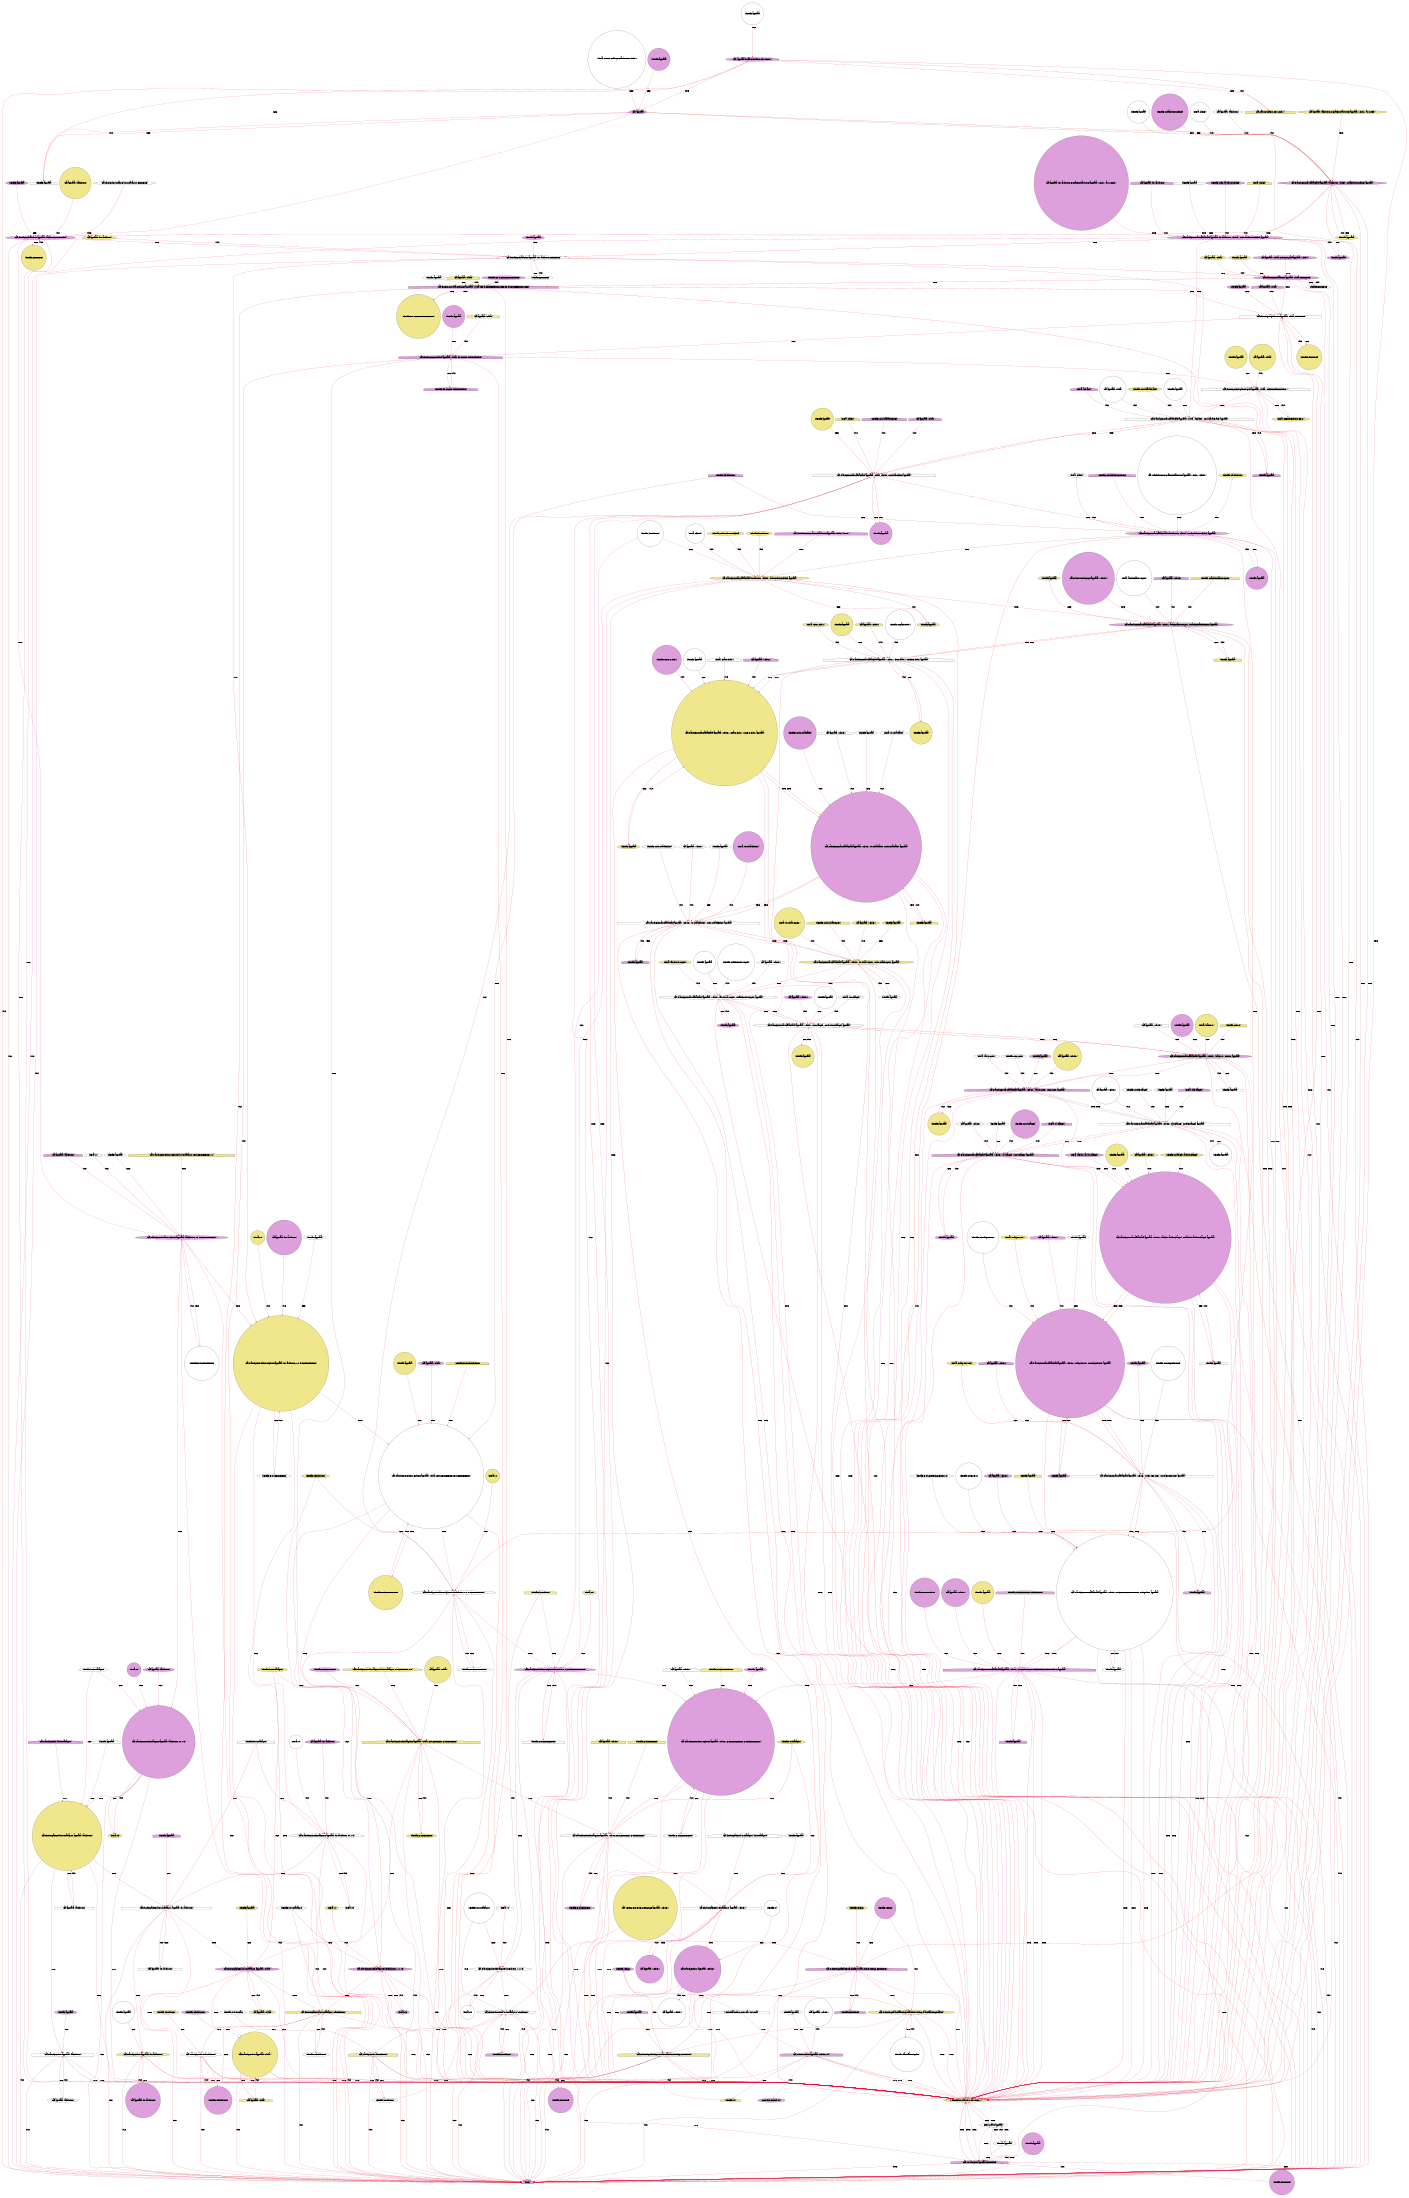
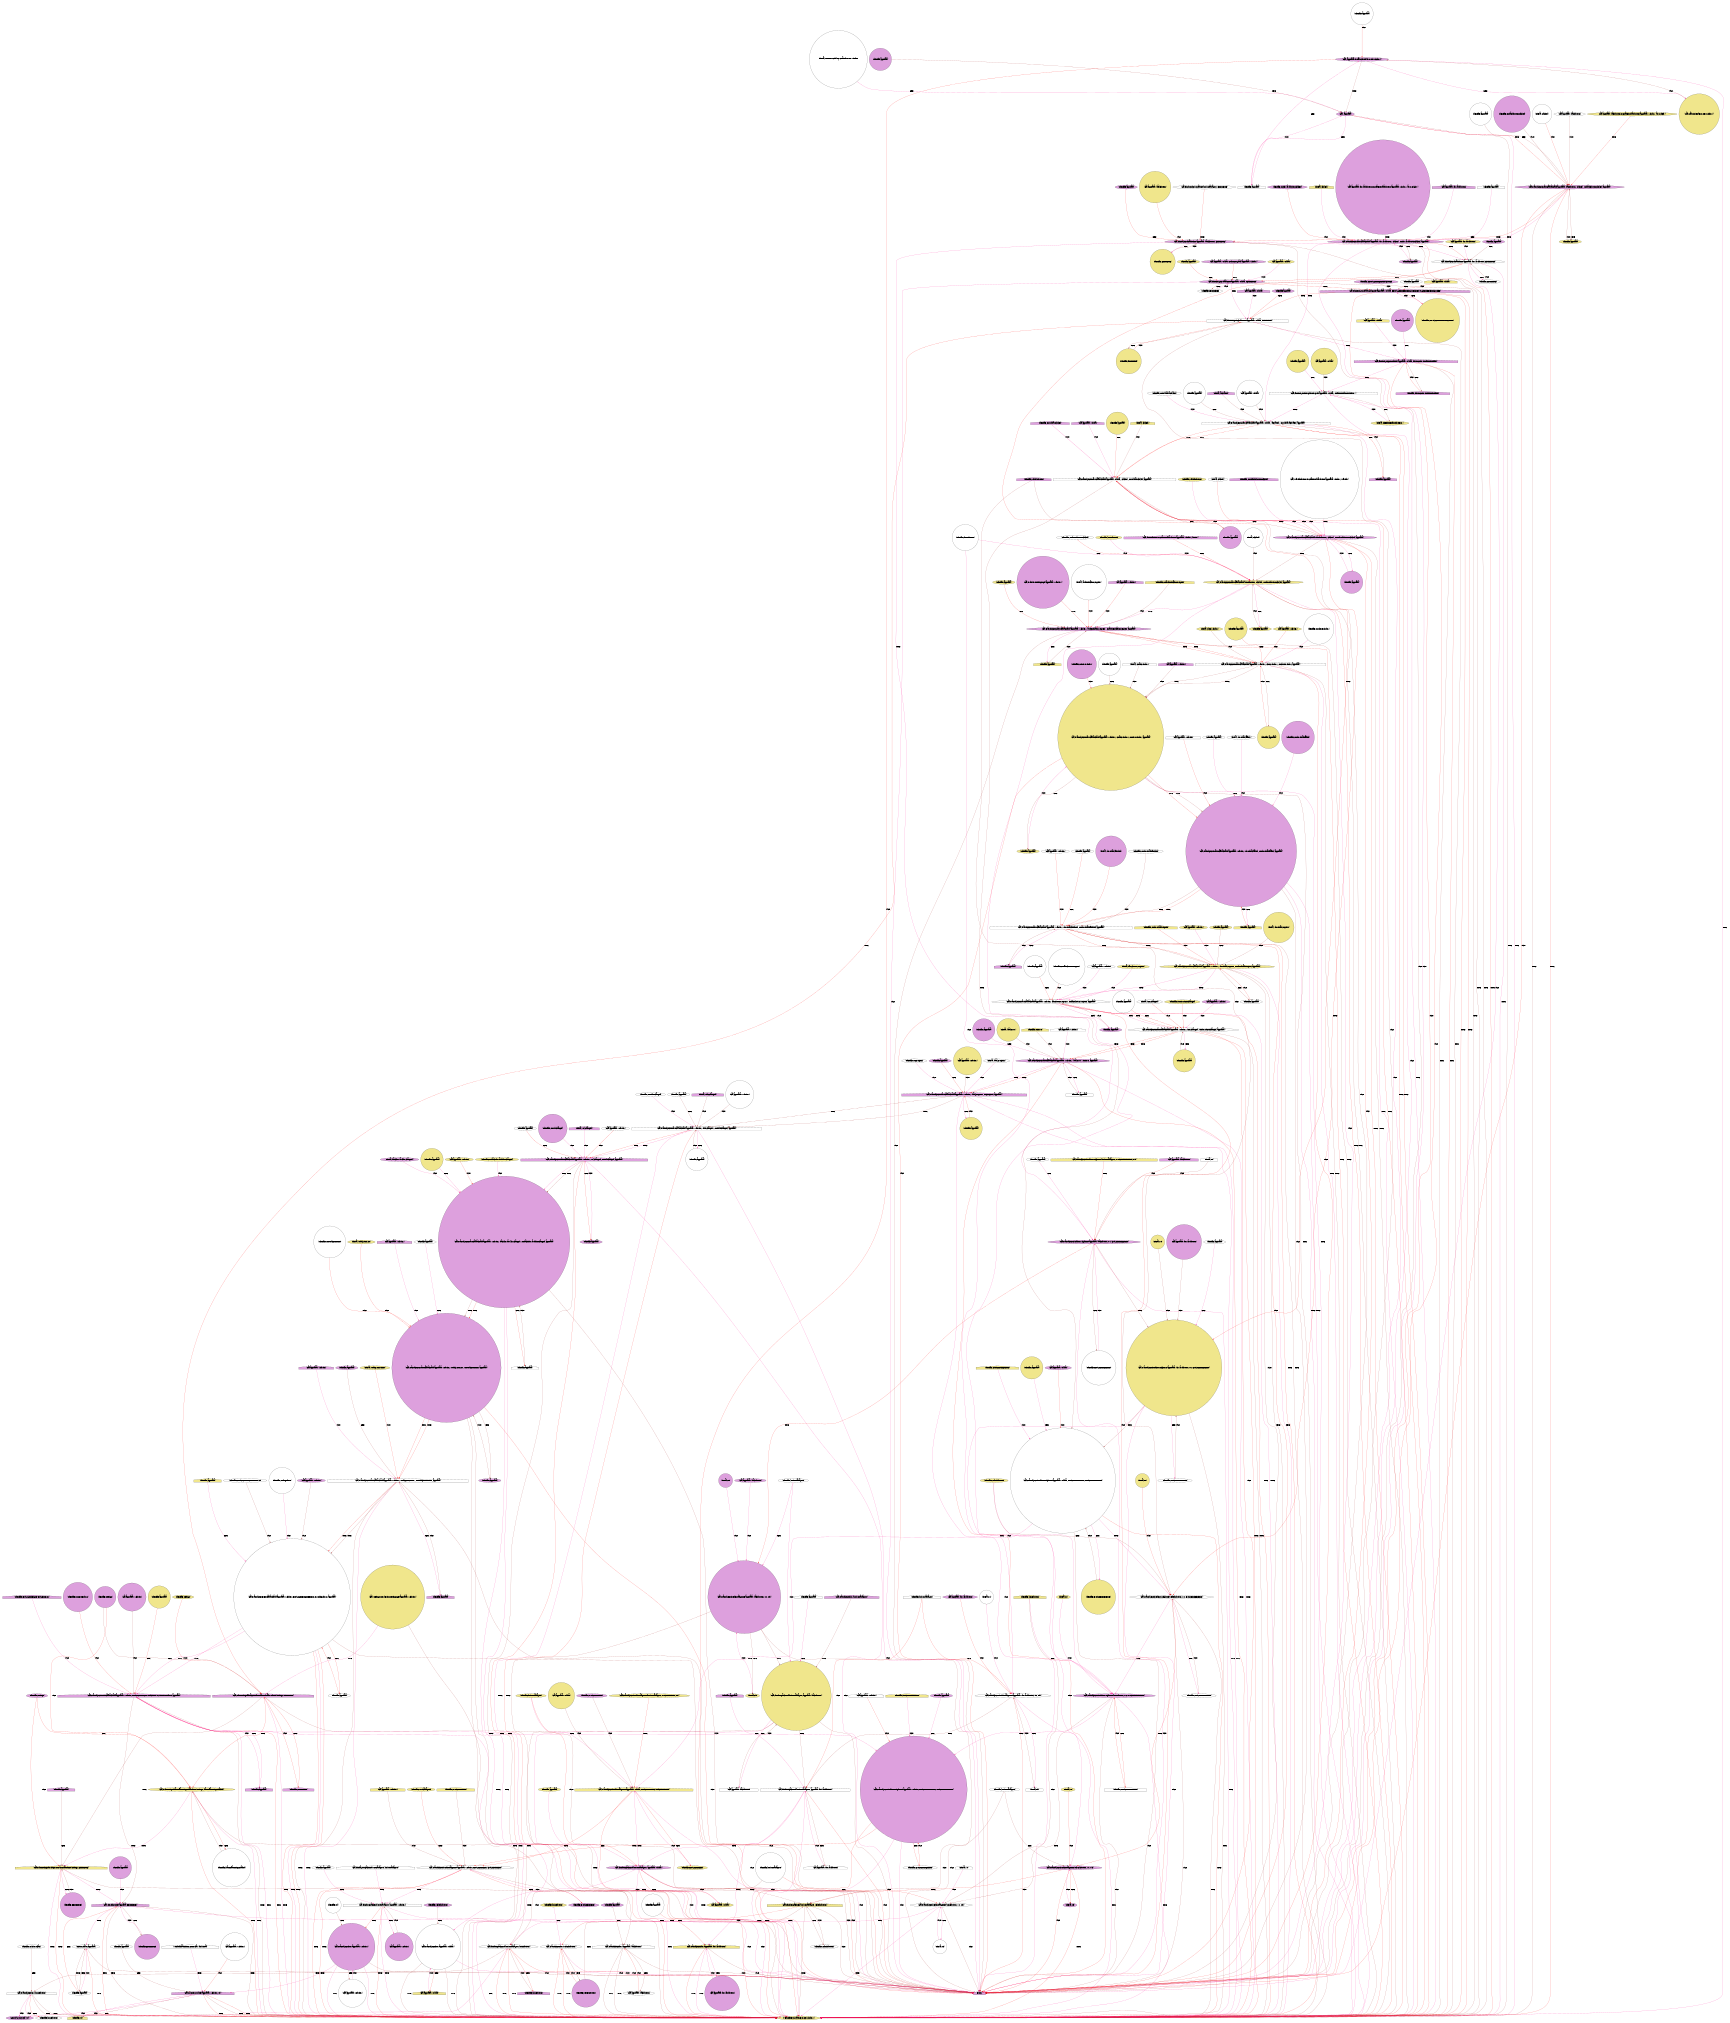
node "(Call,malloc(sizeof(Browser_Window)))": shape house -> circle
node "(Identifier,on_url_bar_activated)": fillcolor khaki -> white
node "(Identifier,on_url_callback_clicked)": label "(Identifier,on_url_callback_clicked)" -> "(Identifier,on_url_bar_clicked)"
node "(Identifier,on_refresh_button_sizeof)": label "(Identifier,on_refresh_button_sizeof)" -> "(Identifier,on_refresh_button_clicked)"
node "(Identifier,on_home_button_clicked)": fillcolor khaki -> white
node "(Identifier,on_pack_window)": label "(Identifier,on_pack_window)" -> "(Identifier,on_close_window)"
node "(Identifier,on_view_icon_changed)": added
node "(Identifier,on_tooltip_text_unset)": removed
node "(Call,elm_box_pack_end(vertical_layout, horizontal_layout))": label "(Call,elm_box_pack_end(vertical_layout, horizontal_layout))" -> "(Call,elm_layout_pack_end(vertical_layout, horizontal_layout))"
edge "(Identifier,vertical_layout)" -> "(Call,elm_box_pack_end(vertical_layout, app_data->webview))": removed, label "AST:"
edge "(Call,evas_object_show(app_data->webview))" -> "(MethodParameterIn,const char *horizontal)": now "(Call,evas_object_show(app_data->webview))" -> "(Call,ewk_view_url_set(app_data->webview, url))"
node "(Call,elm_box_home_end(horizontal_layout, home_button))": label "(Call,elm_box_home_end(horizontal_layout, home_button))" -> "(Call,elm_box_pack_end(horizontal_layout, home_button))"
node "(Call,evas_object_show(app_data->forward_button))": shape ellipse -> house
node "(Call,evas_object_show(app_data->url_bar))": fillcolor khaki -> white
node "(Call,evas_object_show(home_button))": fillcolor khaki -> white
node "(Identifier,frame_flattening_box)": label "(Identifier,frame_flattening_box)" -> "(Identifier,frame_flattening_enabled)"
edge "(MethodReturn,static Browser_Window *)" -> "(Return,malloc app_data;)": removed, label "CFG:"
edge "(Return,malloc app_data;)" -> "(Block,)": label "DDG: " -> "AST: "
edge "(Call,view_focus_set(app_data, EINA_TRUE))" -> "(Block,)": label "DDG: " -> "AST: "
edge "(Call,evas_object_show(home_button))" -> "(Block,)": now "(Call,evas_object_show(home_button))" -> "(ControlStructure,if (url))"
